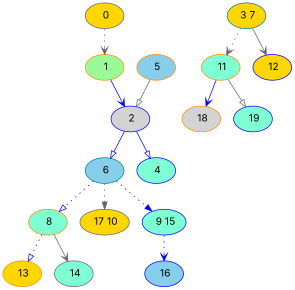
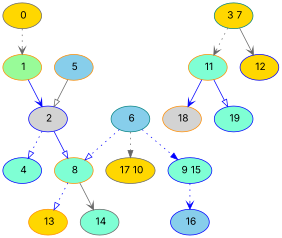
edge "11" -> "19": color gray40 -> blue
edge "2" -> "6": now "2" -> "8"
edge "2" -> "4": style solid -> dotted
